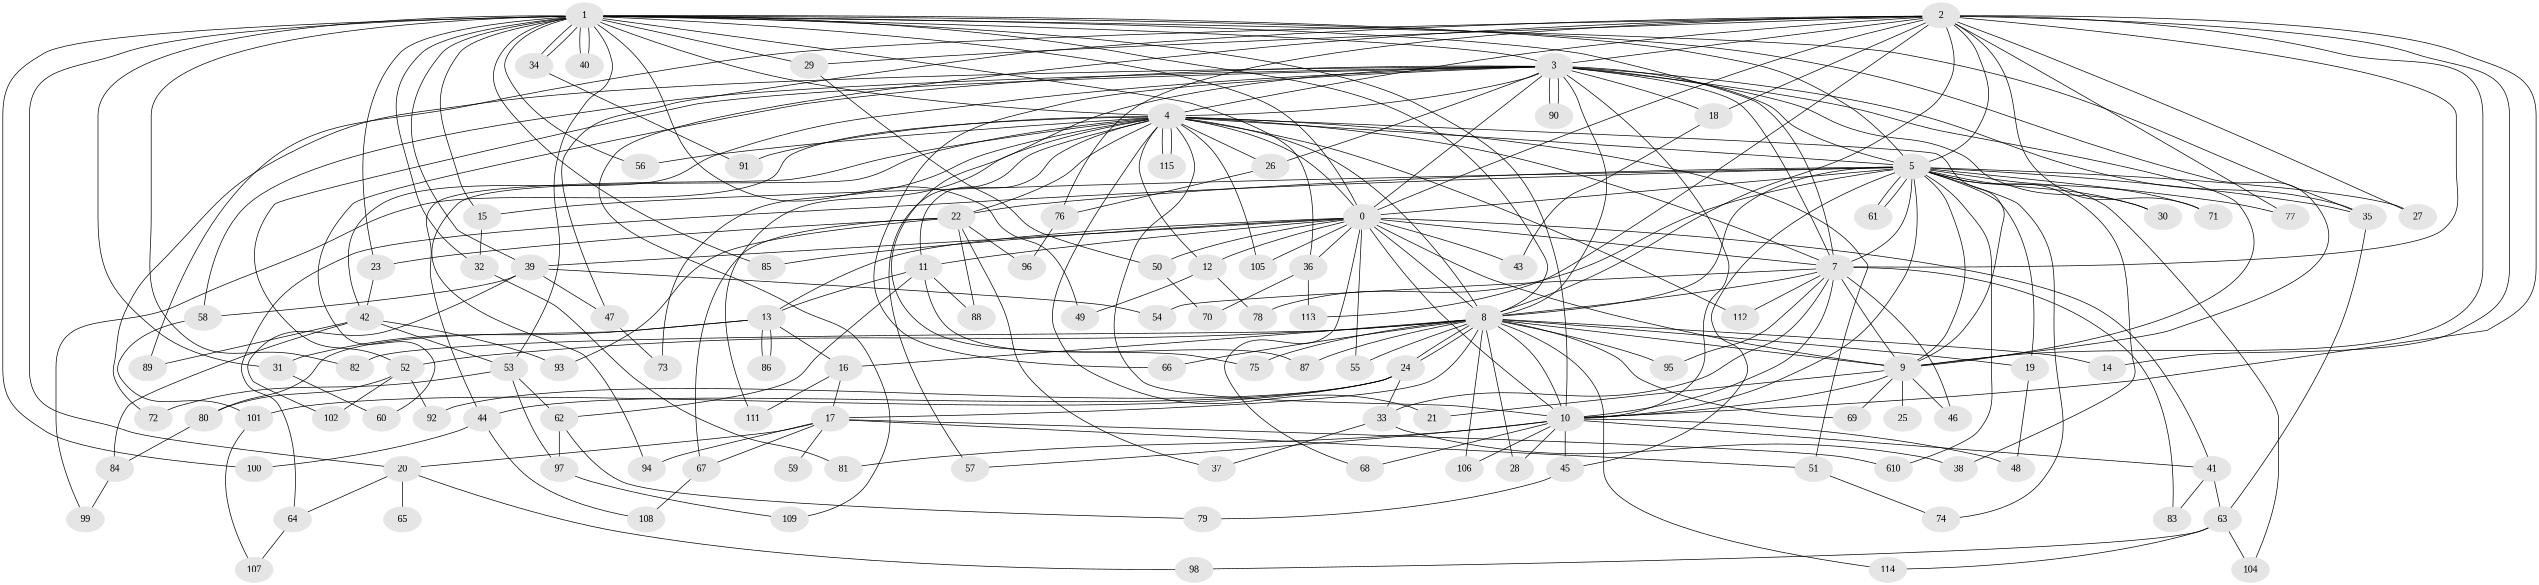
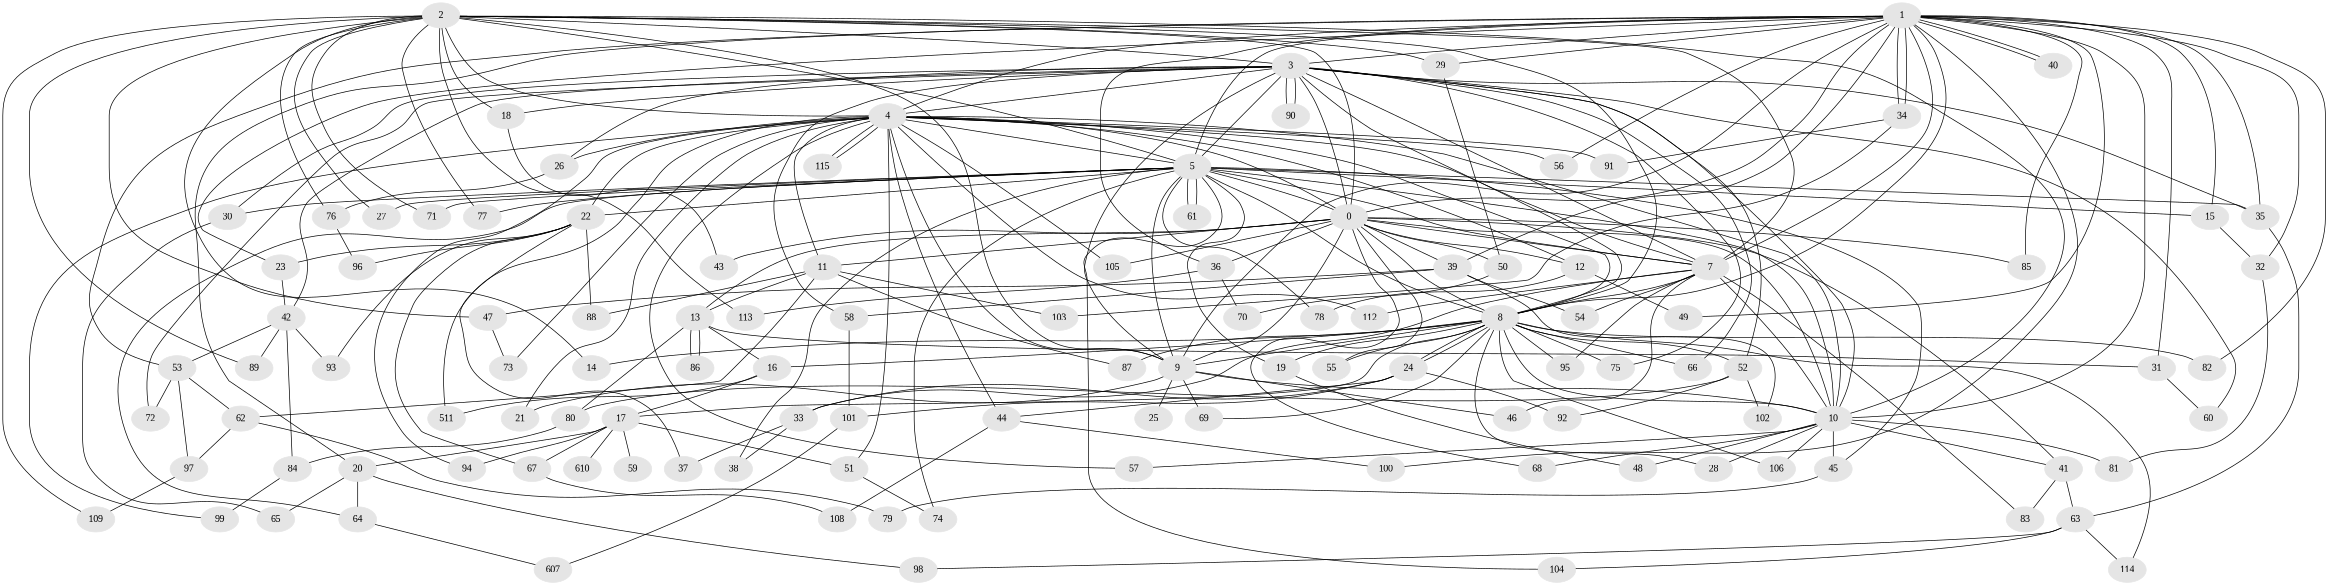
node "103": added
edge "7" -- "9": removed
edge "5" -- "610": removed
edge "30" -- "65": added
node "111": label "111" -> "511"
node "107": label "107" -> "607"
